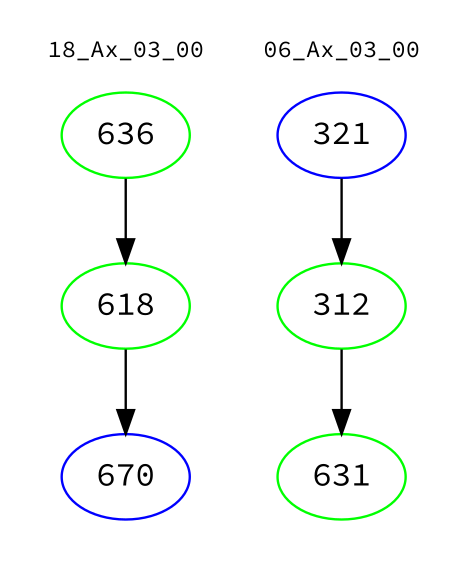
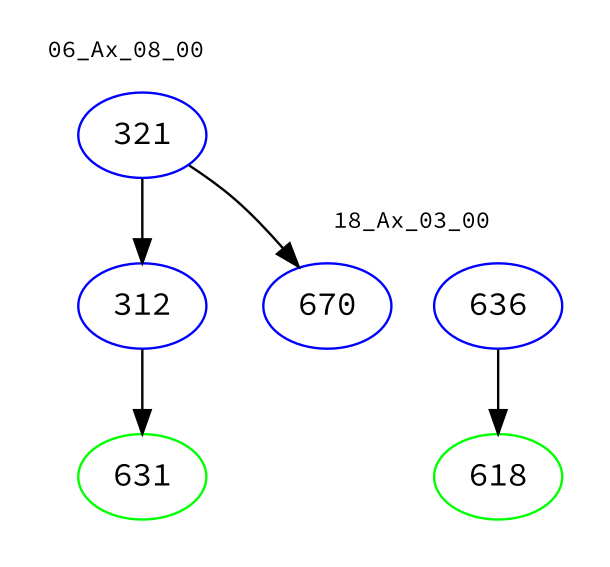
cluster "06_Ax_03_00": label "06_Ax_03_00" -> "06_Ax_08_00"
node "636": color green -> blue
node "312": color green -> blue
edge "618" -> "670": now "321" -> "670"
